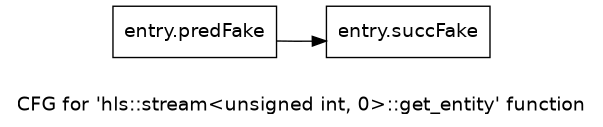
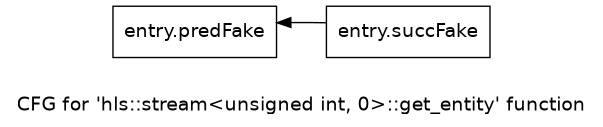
edge "entry.predFake" -> "entry.succFake": reversed
